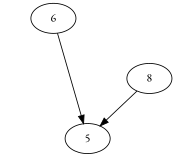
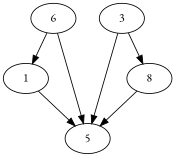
node "3": added
node "1": added
